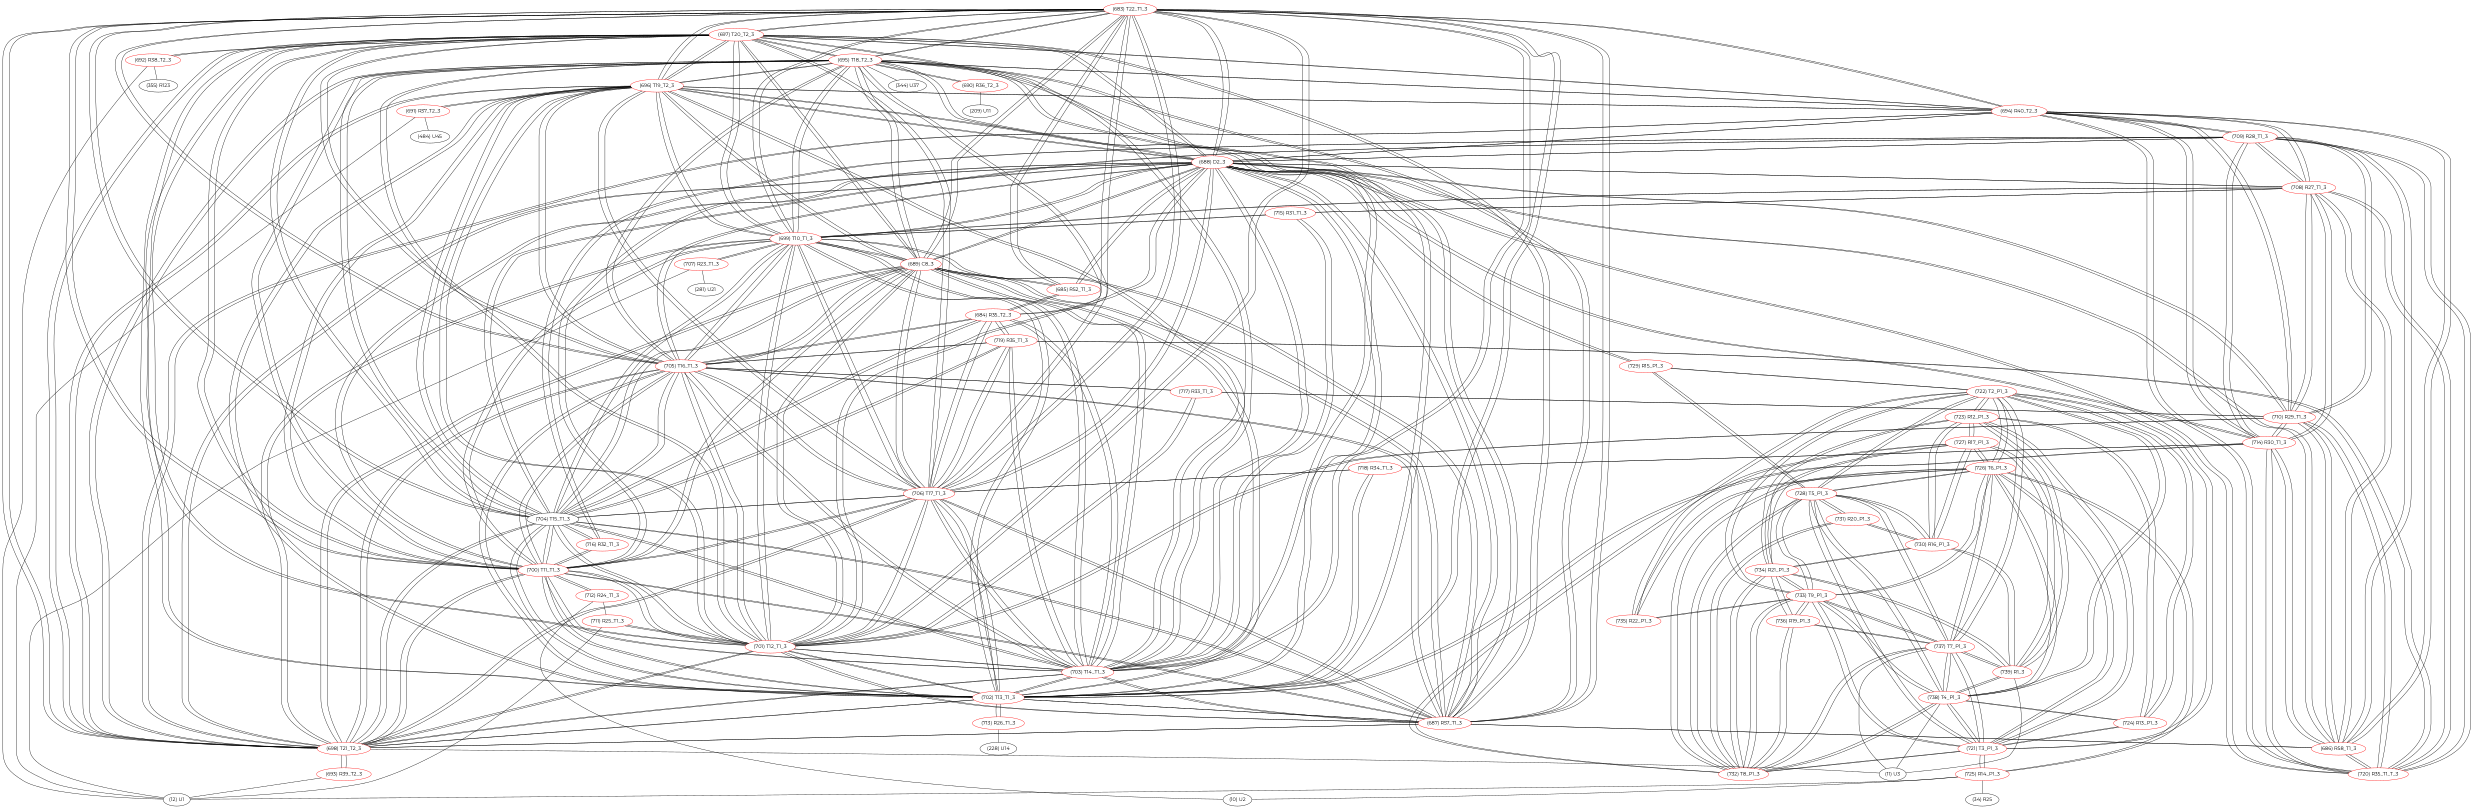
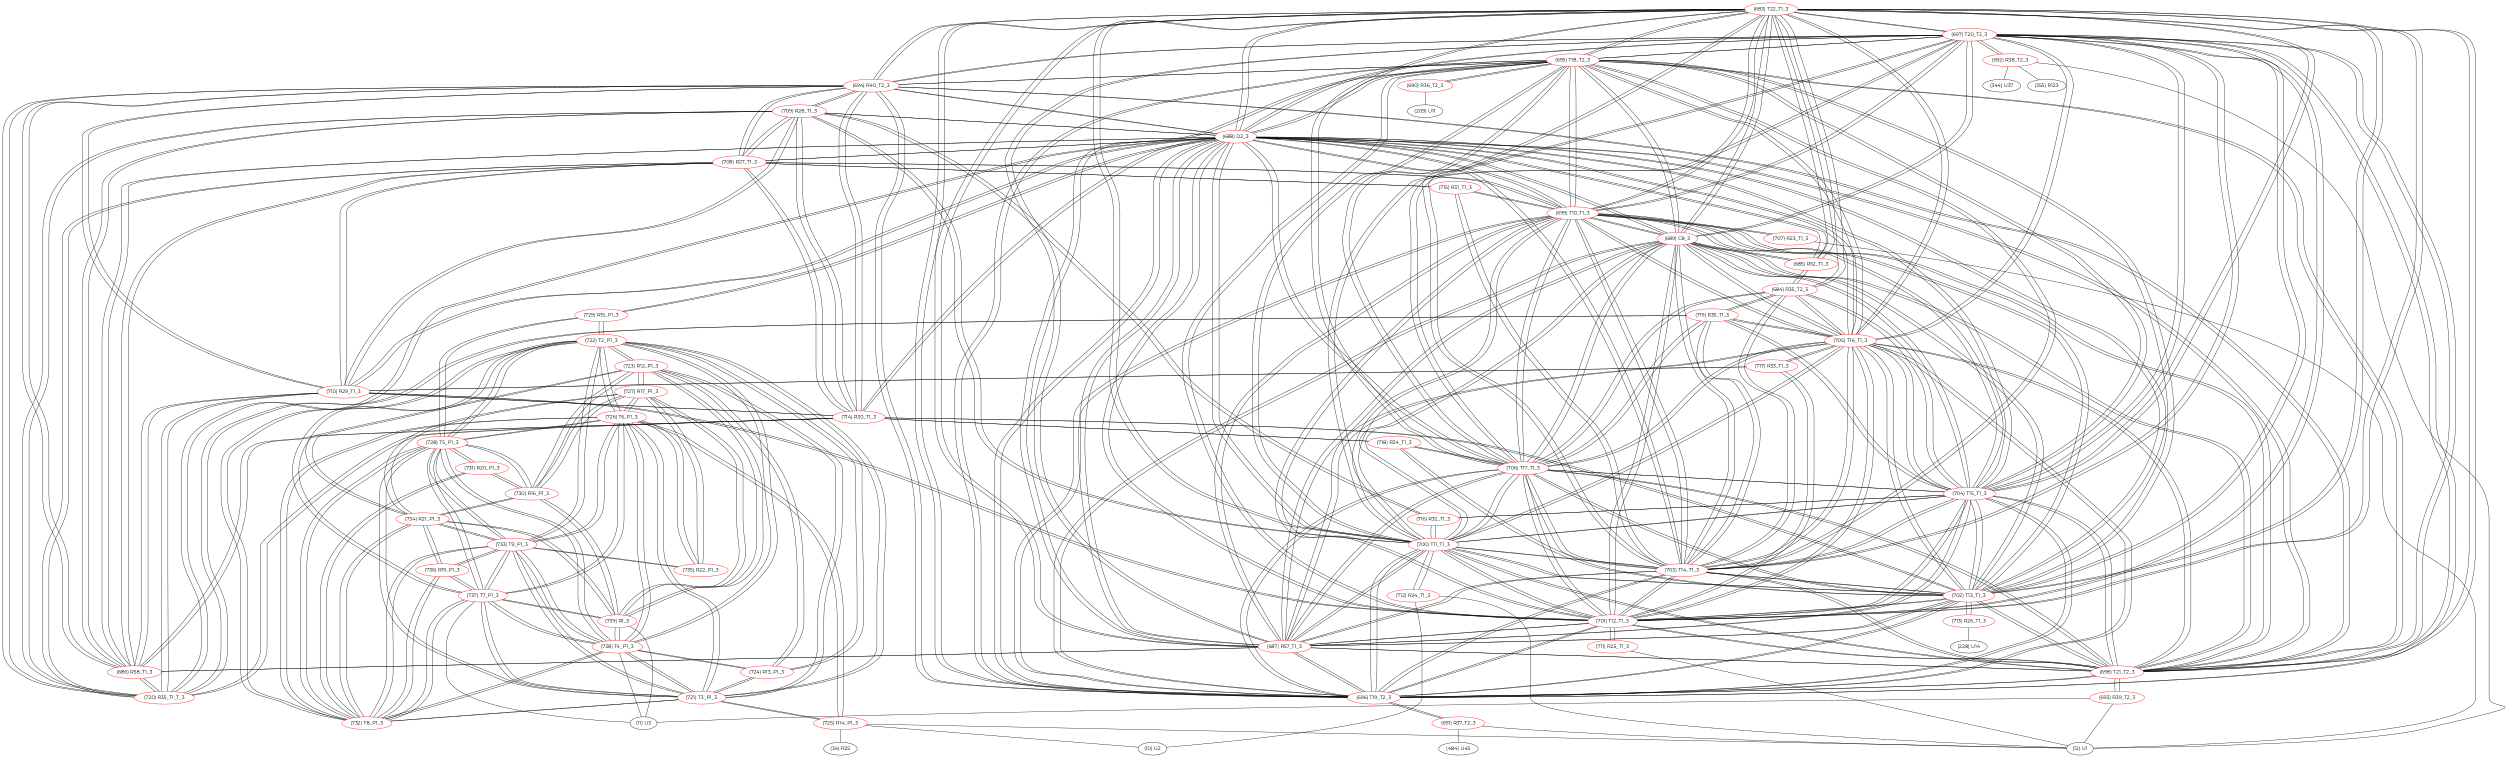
edge "(695) T18_T2_3" -- "(344) U37": now "(692) R38_T2_3" -- "(344) U37"
node "(281) U21": removed
node "(704) T15_T1_3": color black -> red
edge "(712) R24_T1_3" -- "(711) R25_T1_3": now "(712) R24_T1_3" -- "(12) U1"
edge "(698) T21_T2_3" -- "(11) U3": now "(693) R39_T2_3" -- "(11) U3"
